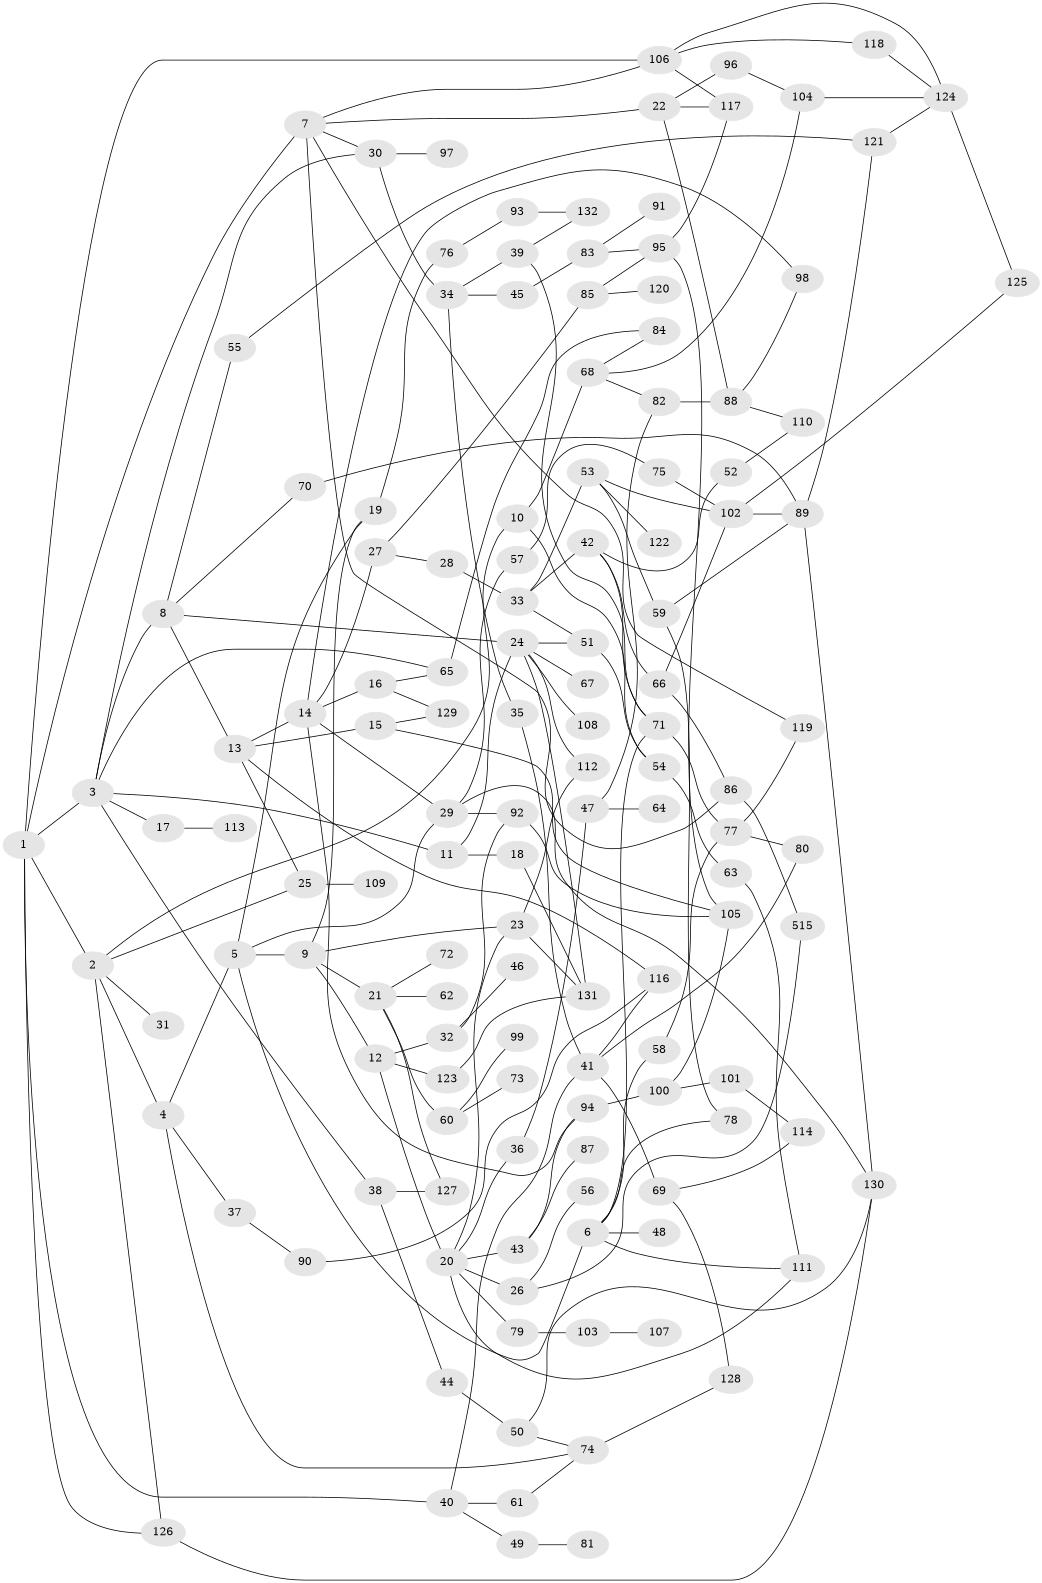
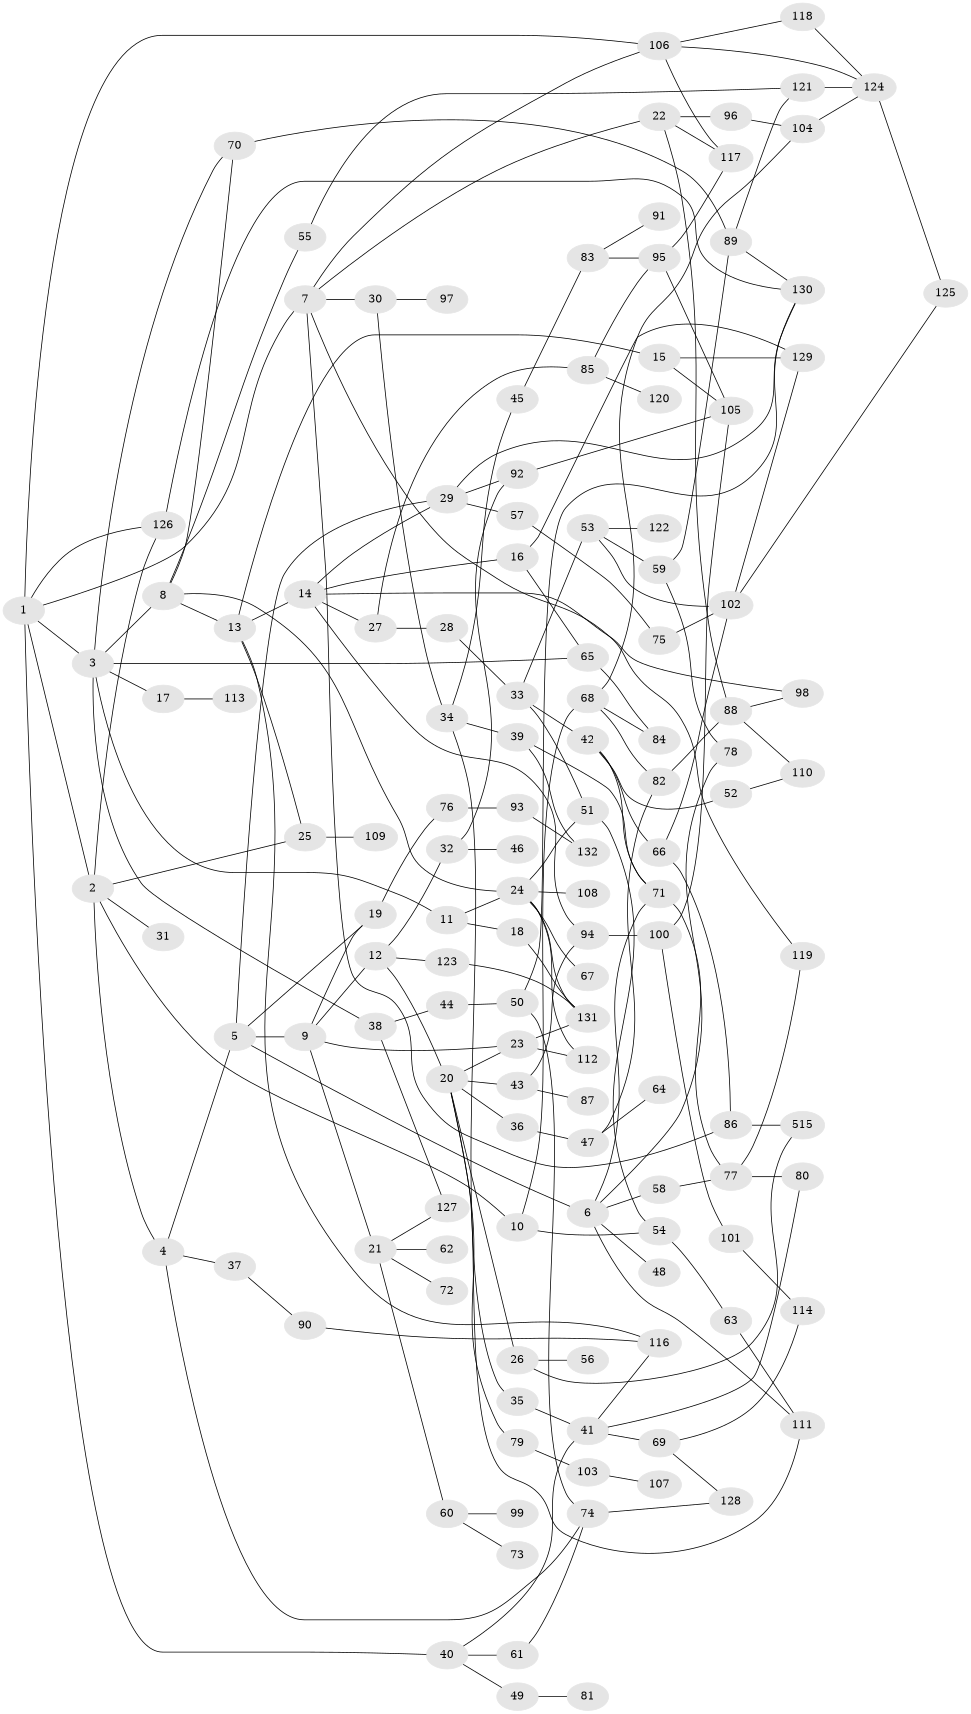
edge "30" -- "3": now "70" -- "3"
edge "102" -- "89": now "102" -- "129"
